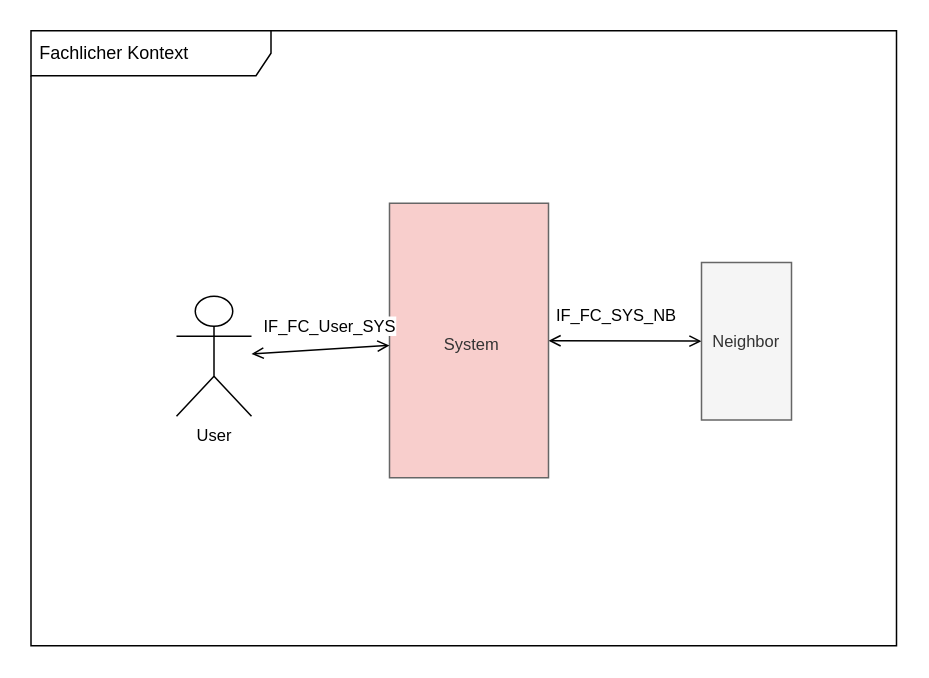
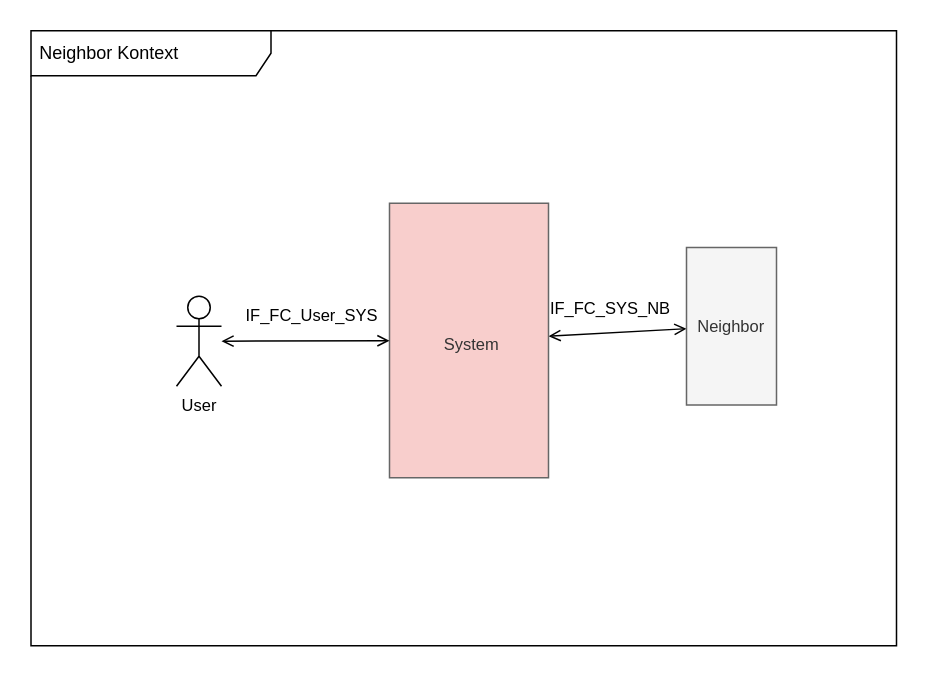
node "Fachlicher Kontext": label "Fachlicher Kontext" -> "Neighbor Kontext"
node "Neighbor": moved (746, 341) -> (731, 326)
node "User": size 75x120 -> 45x90
